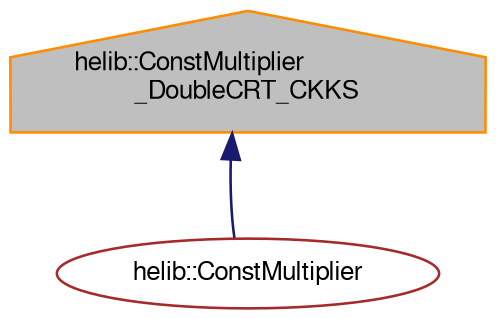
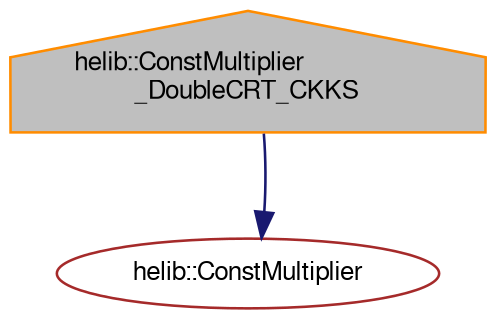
edge "helib::ConstMultiplier" -> "helib::ConstMultiplier _DoubleCRT_CKKS": reversed
